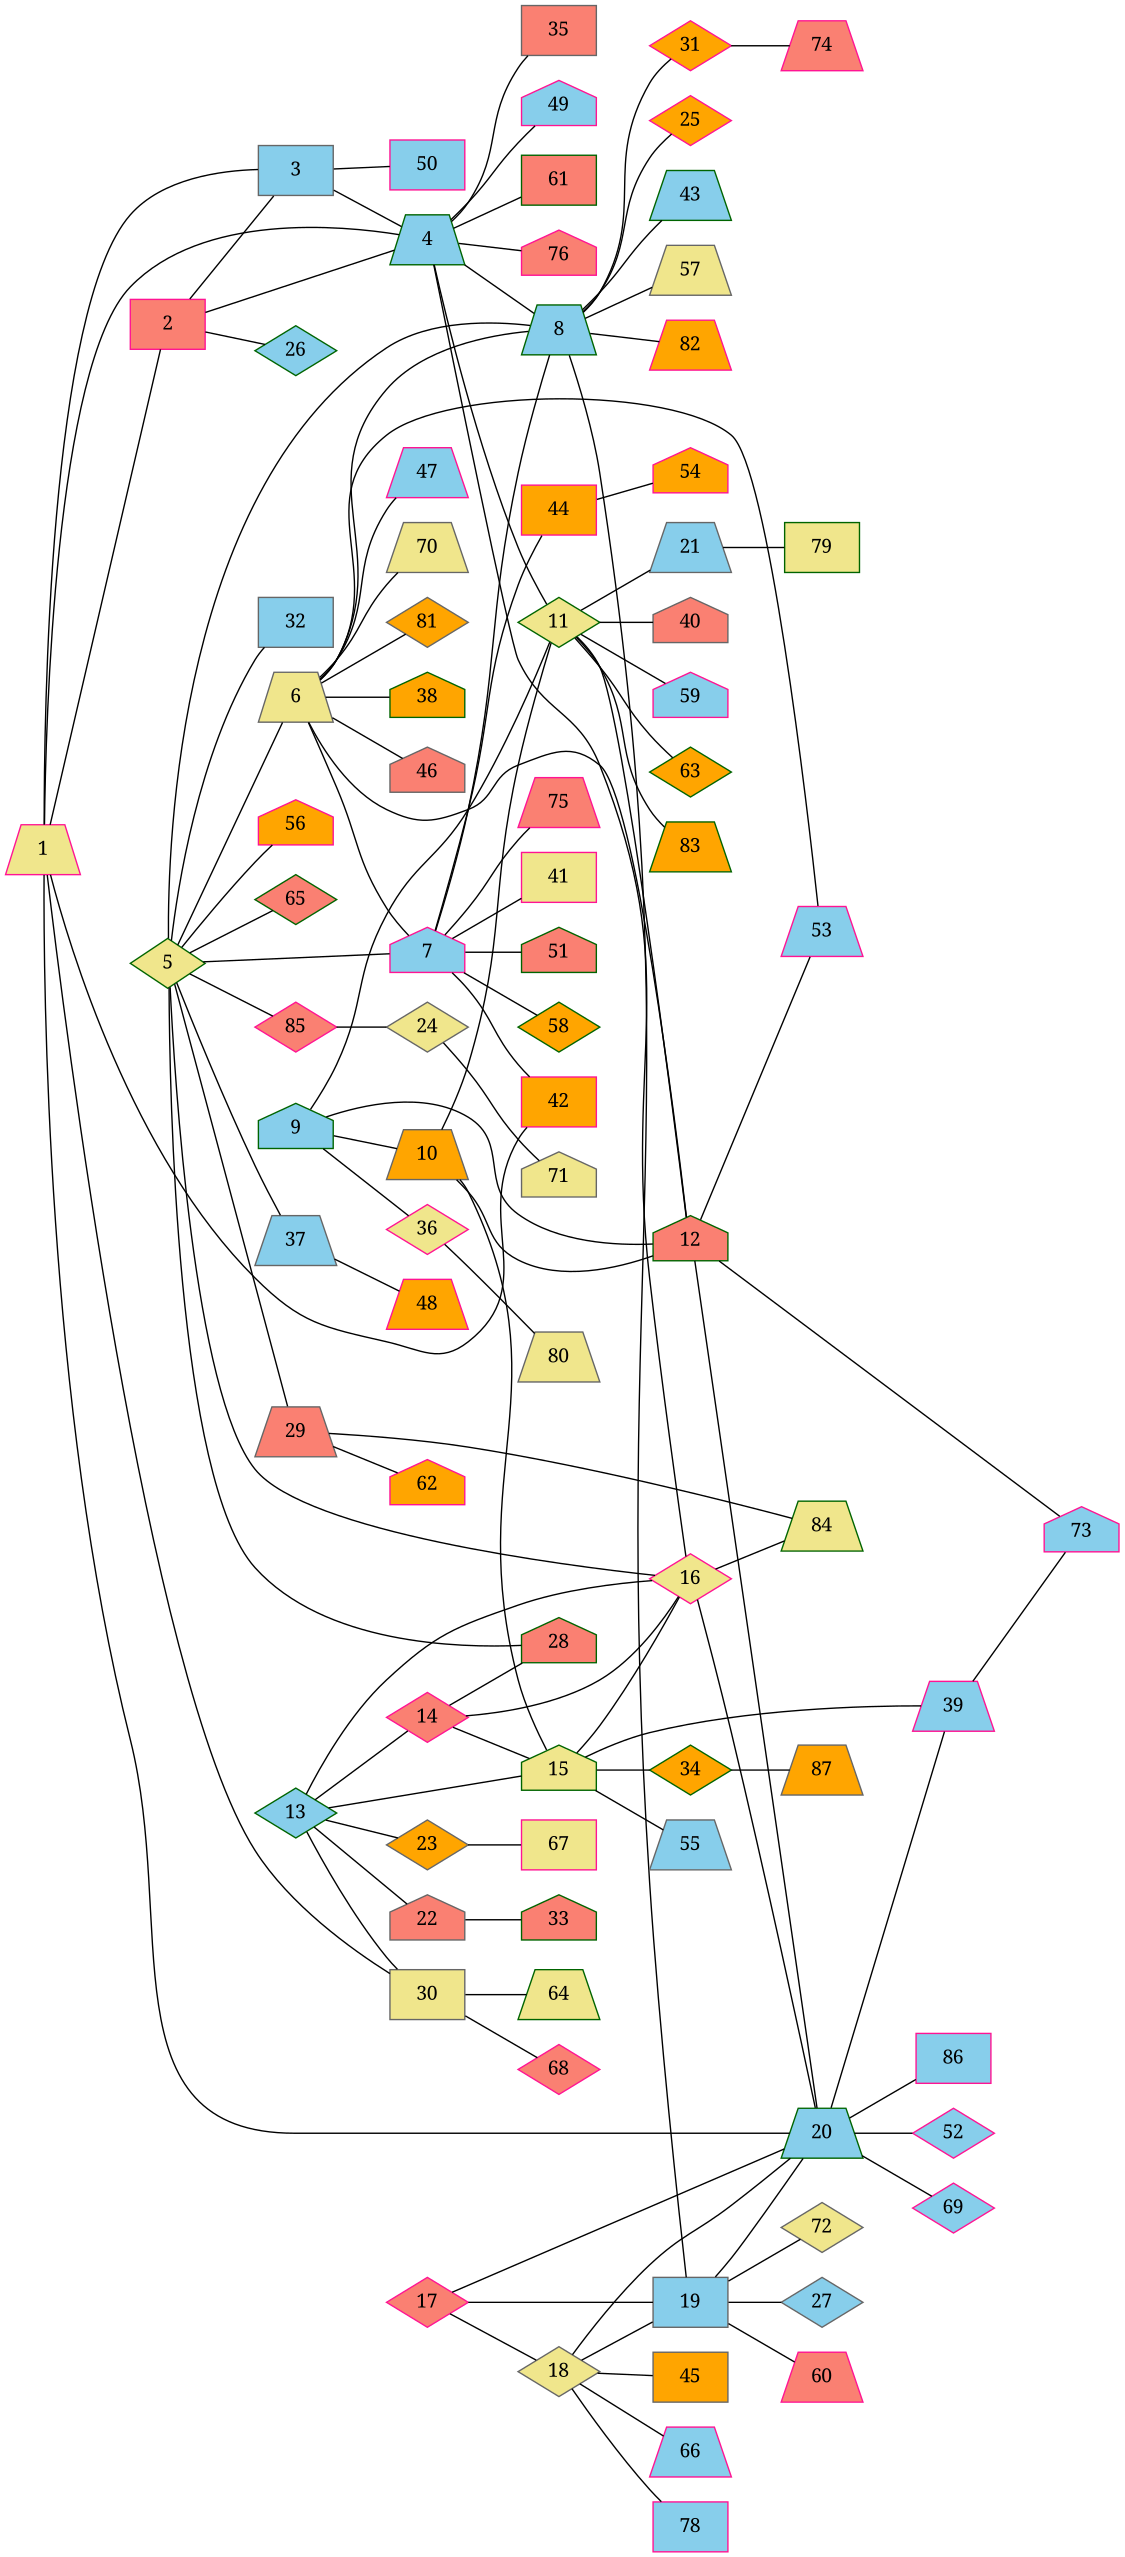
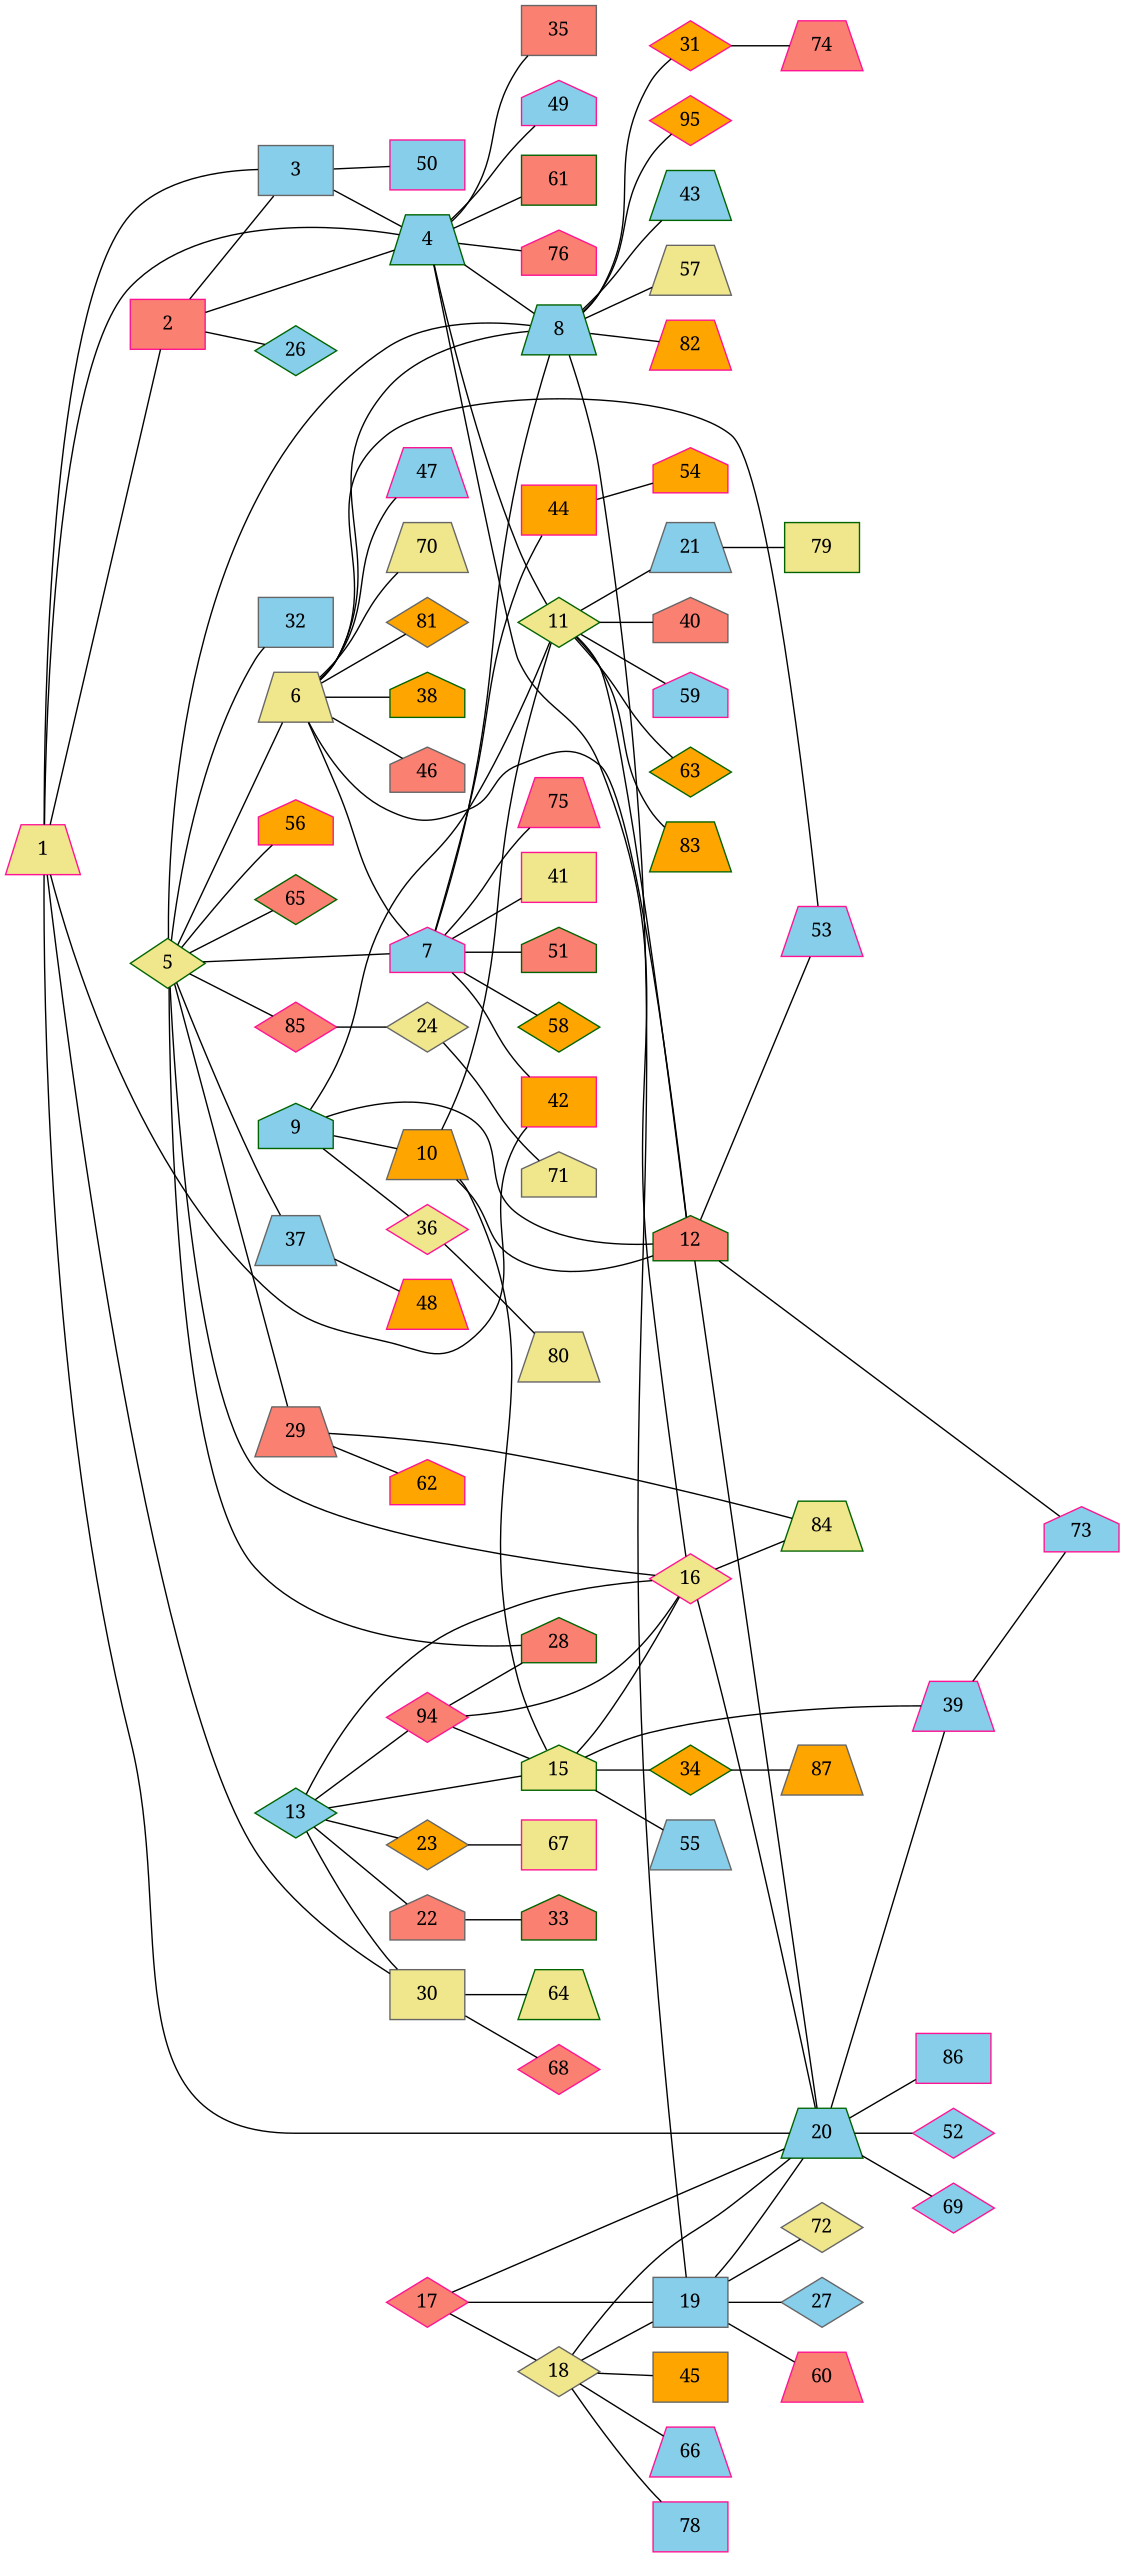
node "25": label "25" -> "95"
node "14": label "14" -> "94"
